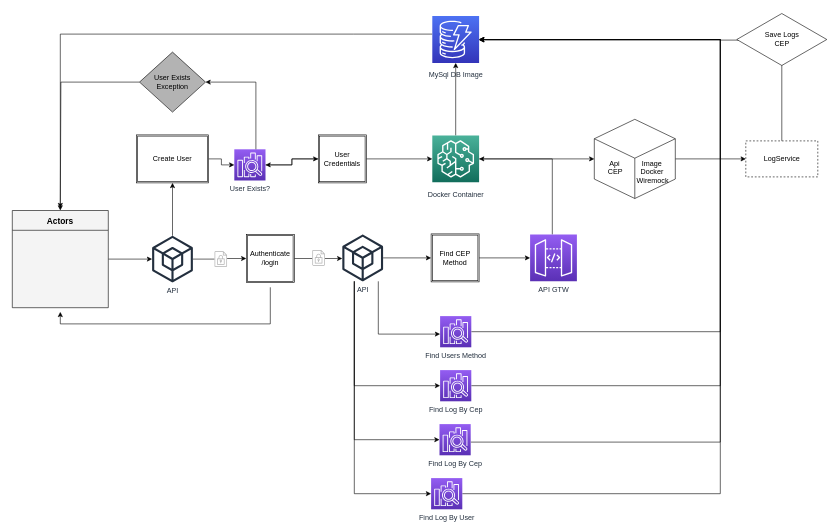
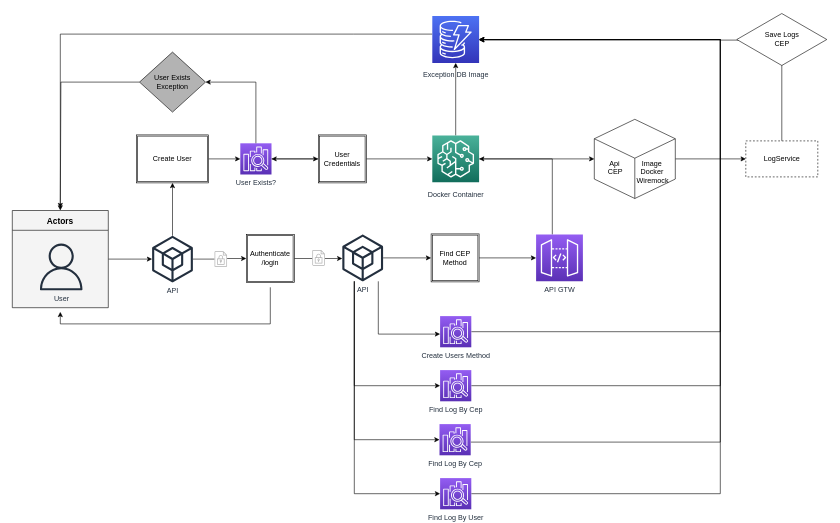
node "MySql DB Image": label "MySql DB Image" -> "Exception DB Image"
node "User Exists?": moved (250, 165) -> (256, 159)
node "API GTW": moved (554, 258) -> (560, 258)
node "User": added
node "Find Users Method": label "Find Users Method" -> "Create Users Method"
node "Find Log By User": moved (447, 494) -> (456, 494)
